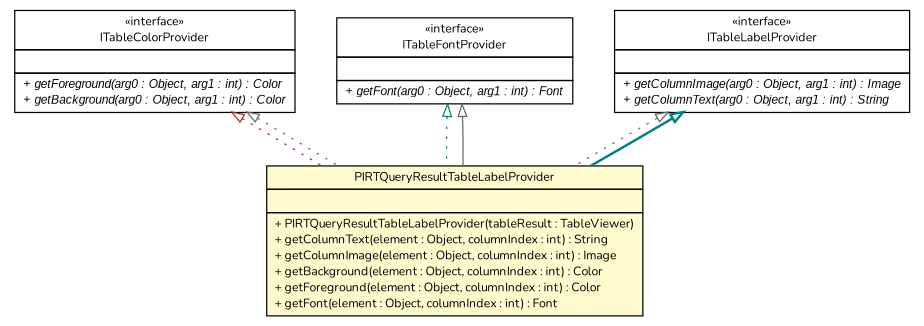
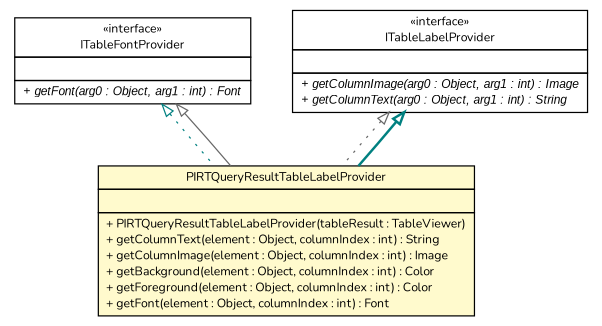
node "ITableColorProvider": removed
